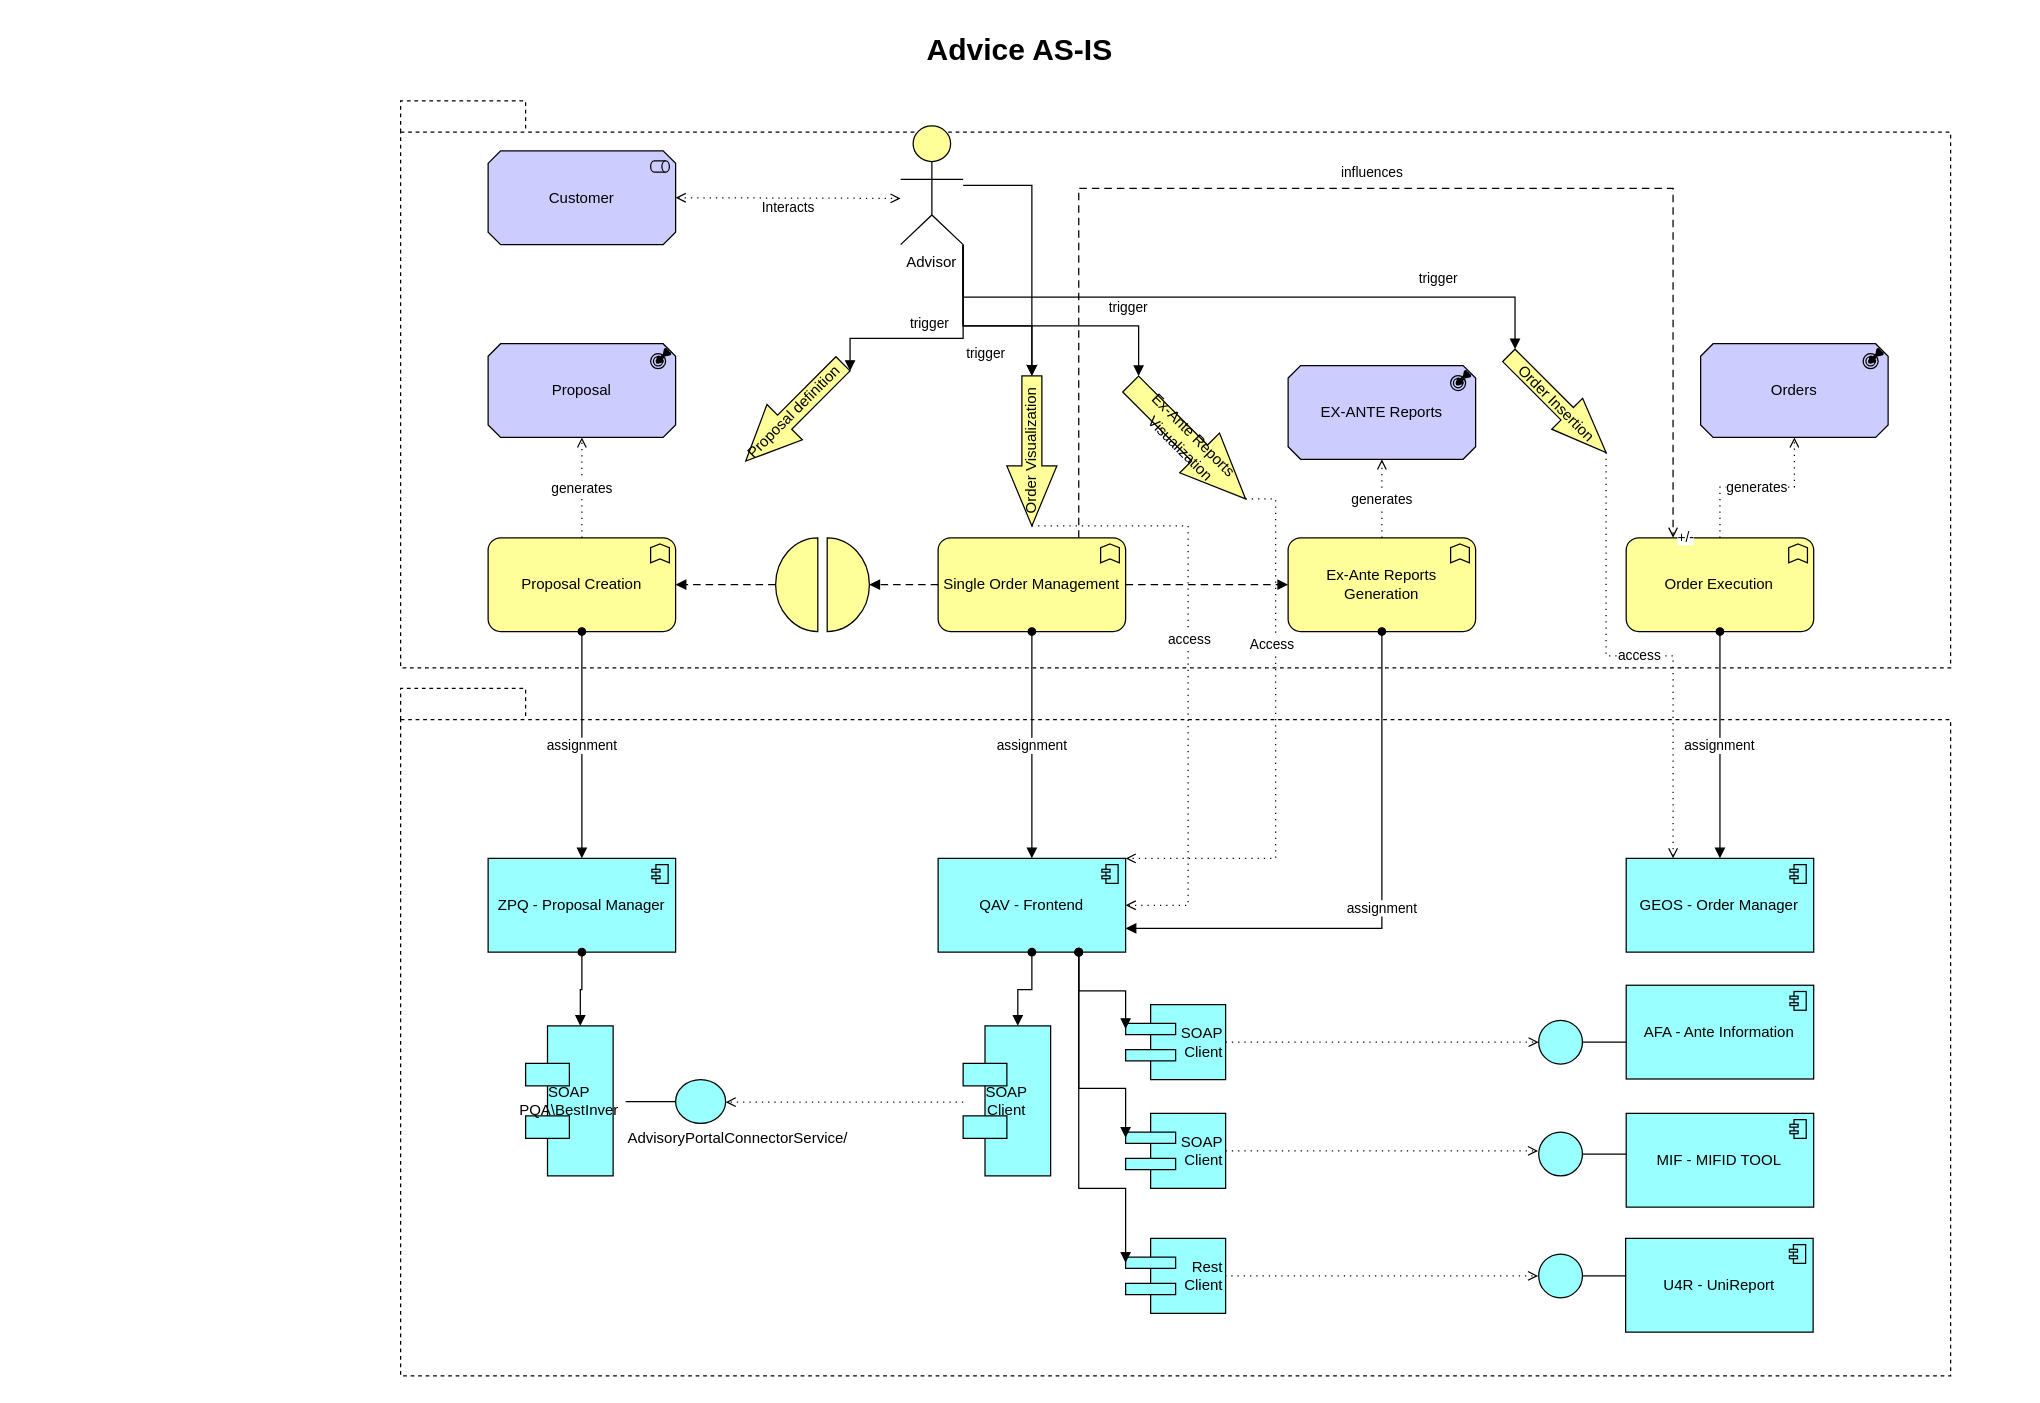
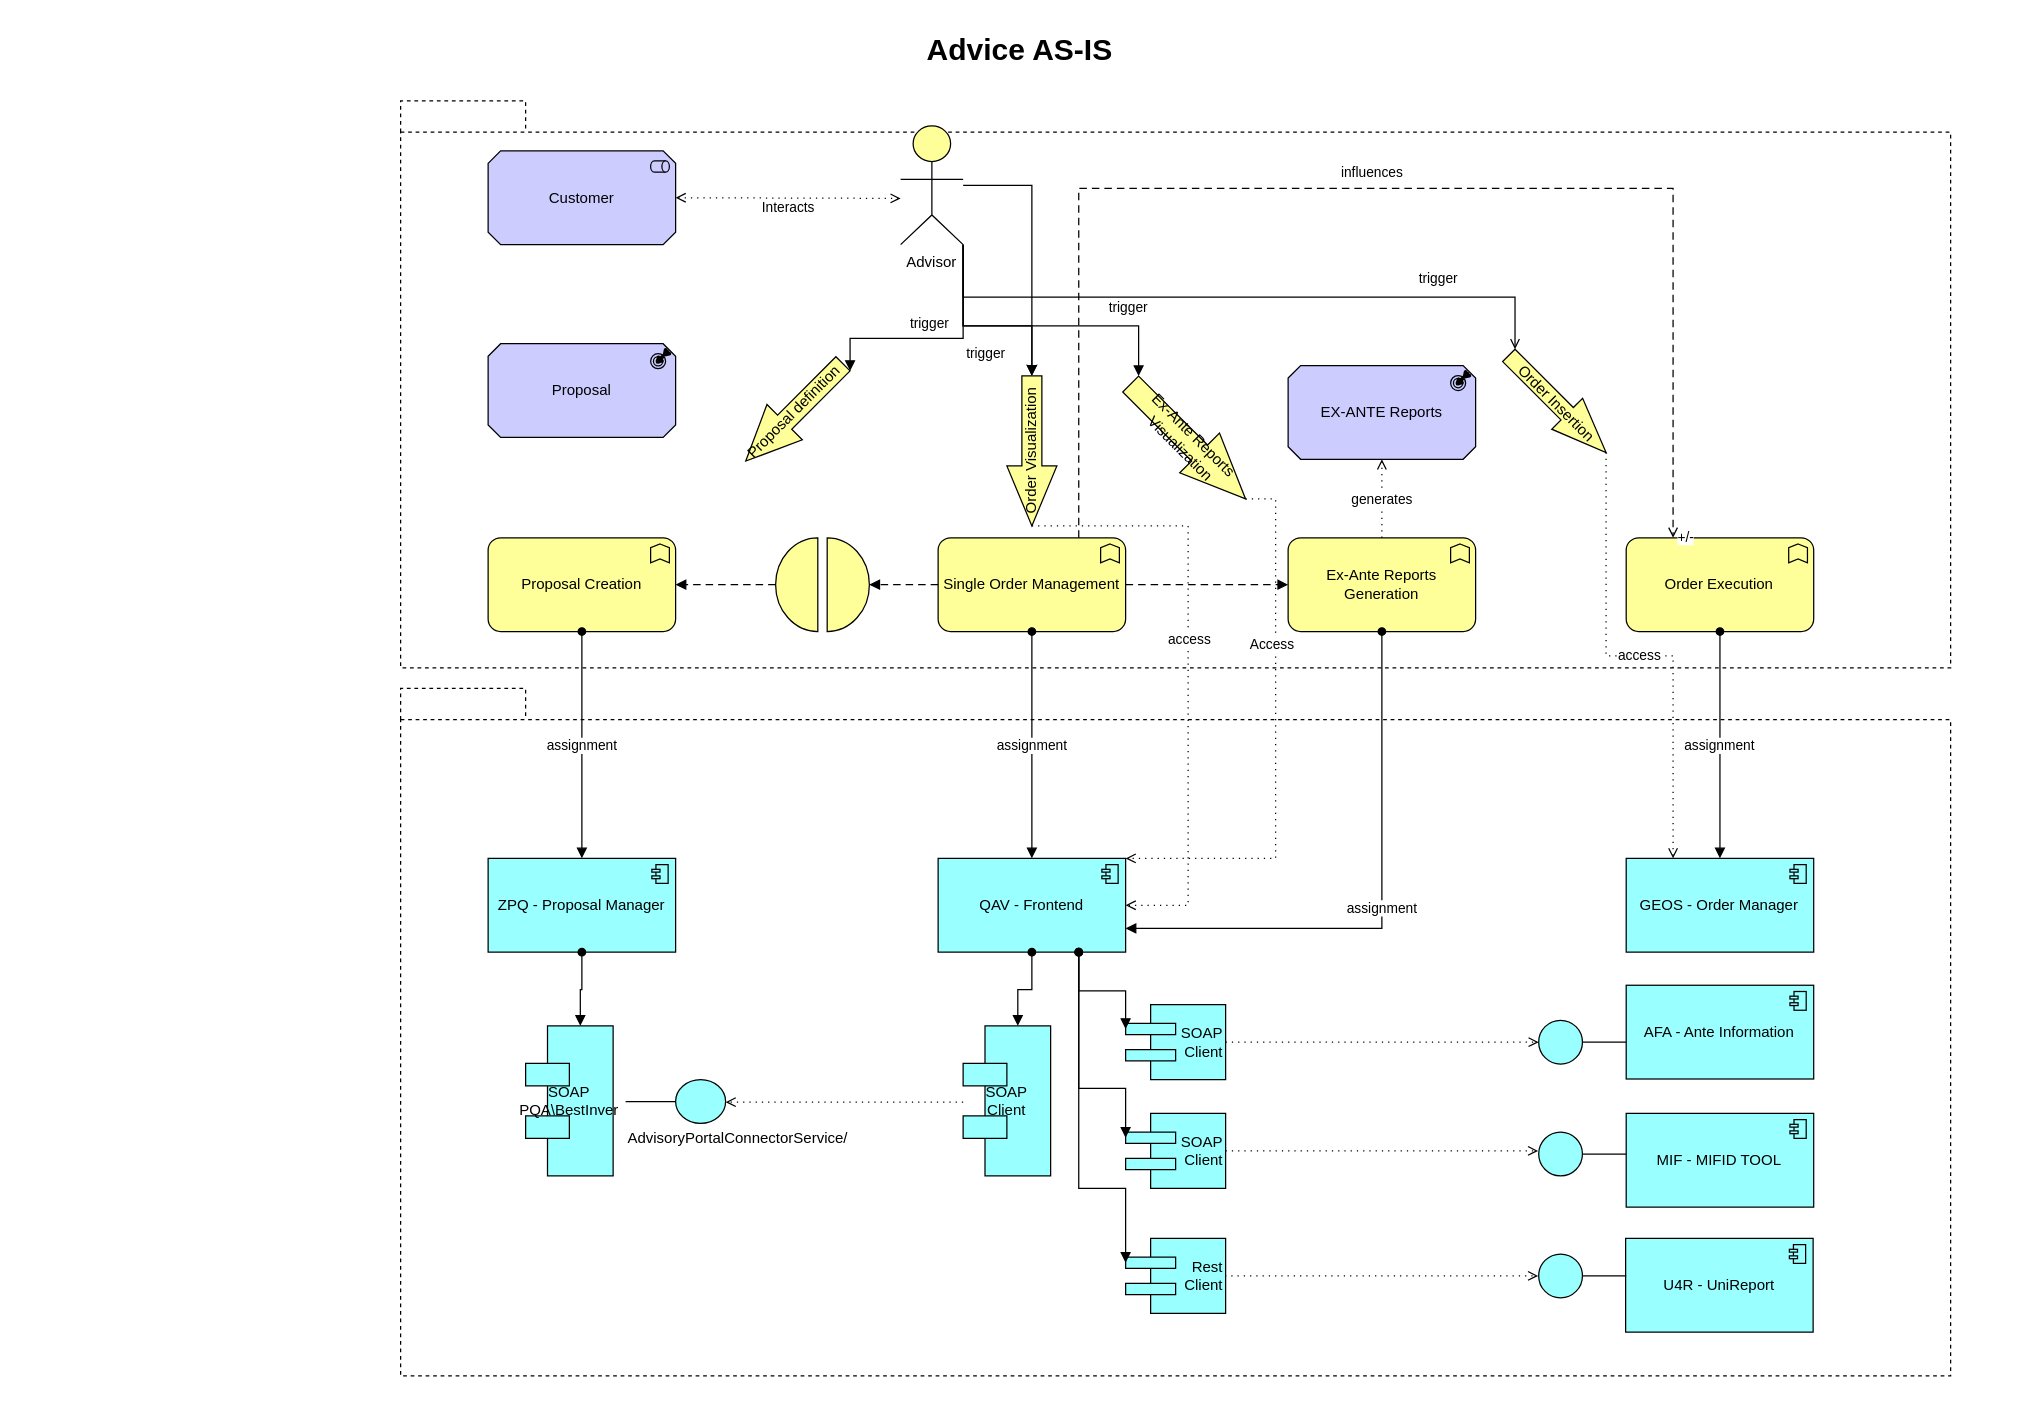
edge "Advisor" -> "Order Insertion": arrowhead block -> open
node "Orders": removed
edge "Proposal Creation" -> "Proposal": removed, label "generates"
edge "Order Execution" -> "Orders": removed, label "generates"
